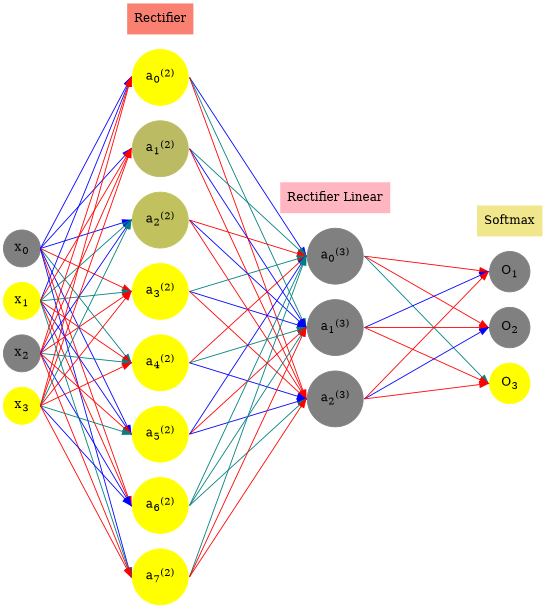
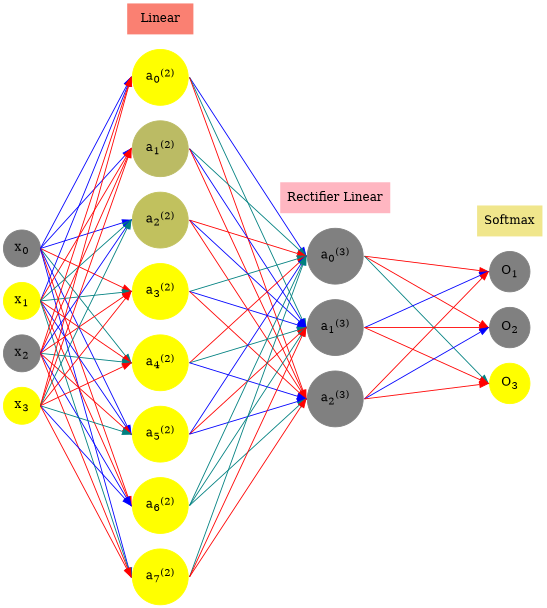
node "Rectifier": label "Rectifier" -> "Linear"
